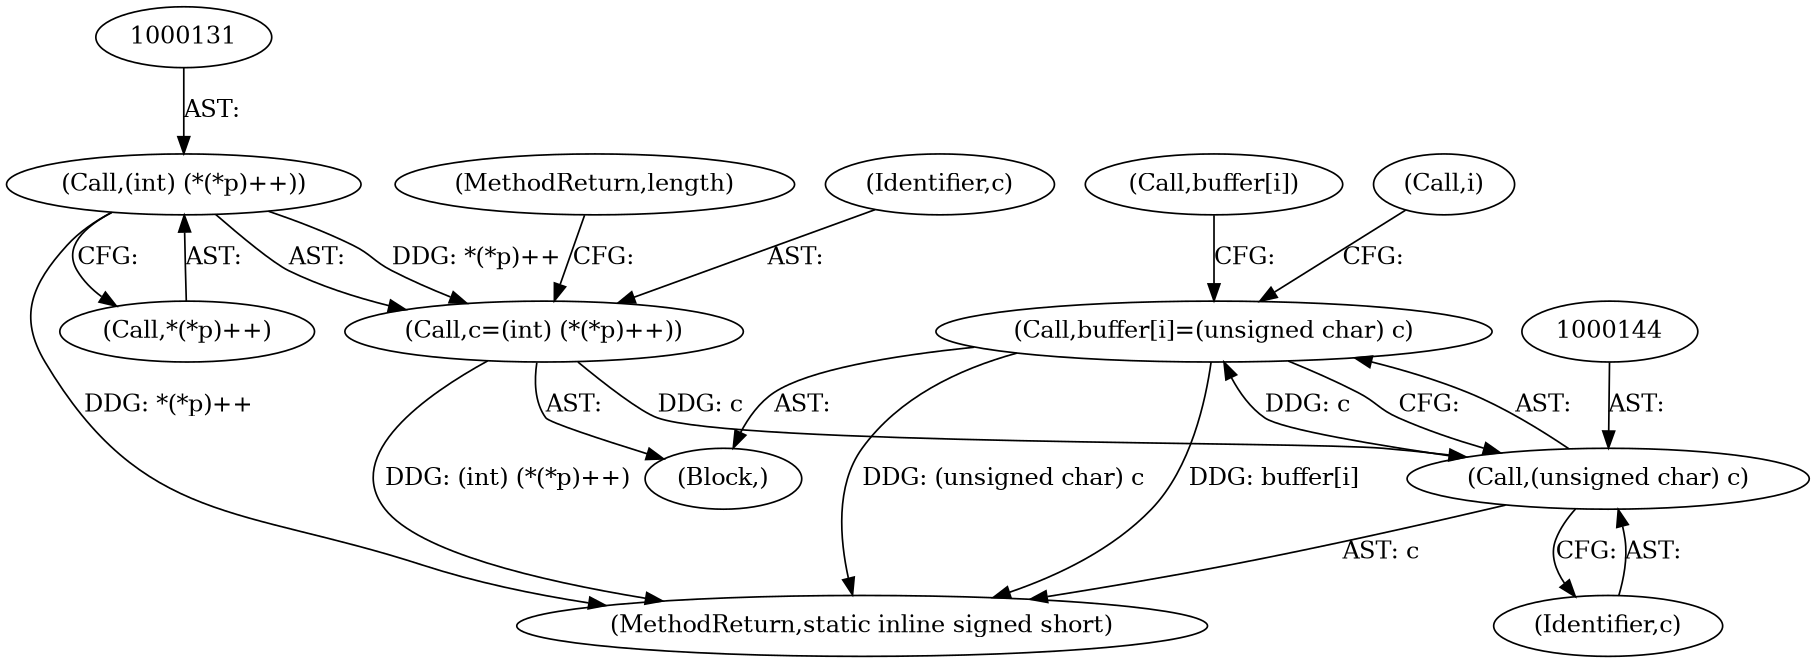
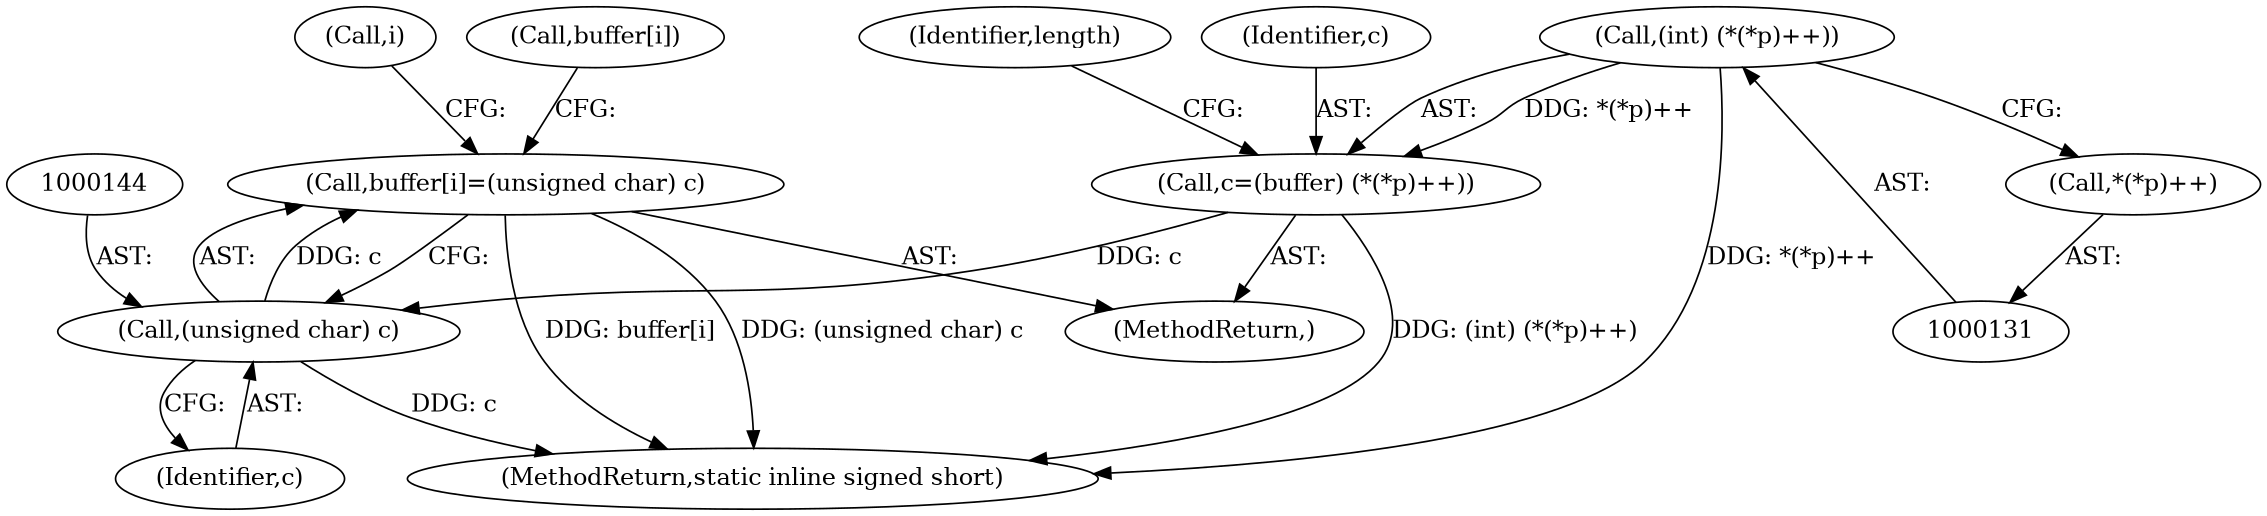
node "(MethodReturn,length)": label "(MethodReturn,length)" -> "(Identifier,length)"
edge "(Call,*(*p)++)" -> "(Call,(int) (*(*p)++))": now "(Call,*(*p)++)" -> "1000131"
node "(Call,c=(int) (*(*p)++))": label "(Call,c=(int) (*(*p)++))" -> "(Call,c=(buffer) (*(*p)++))"
node "(Block,)": label "(Block,)" -> "(MethodReturn,)"
edge "(Call,(unsigned char) c)" -> "(MethodReturn,static inline signed short)": label "AST: c" -> "DDG: c"
